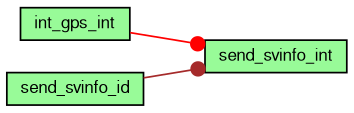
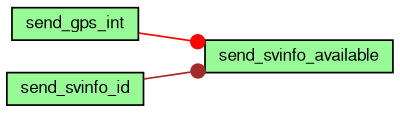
node "int_gps_int": label "int_gps_int" -> "send_gps_int"
node "send_svinfo_int": label "send_svinfo_int" -> "send_svinfo_available"
